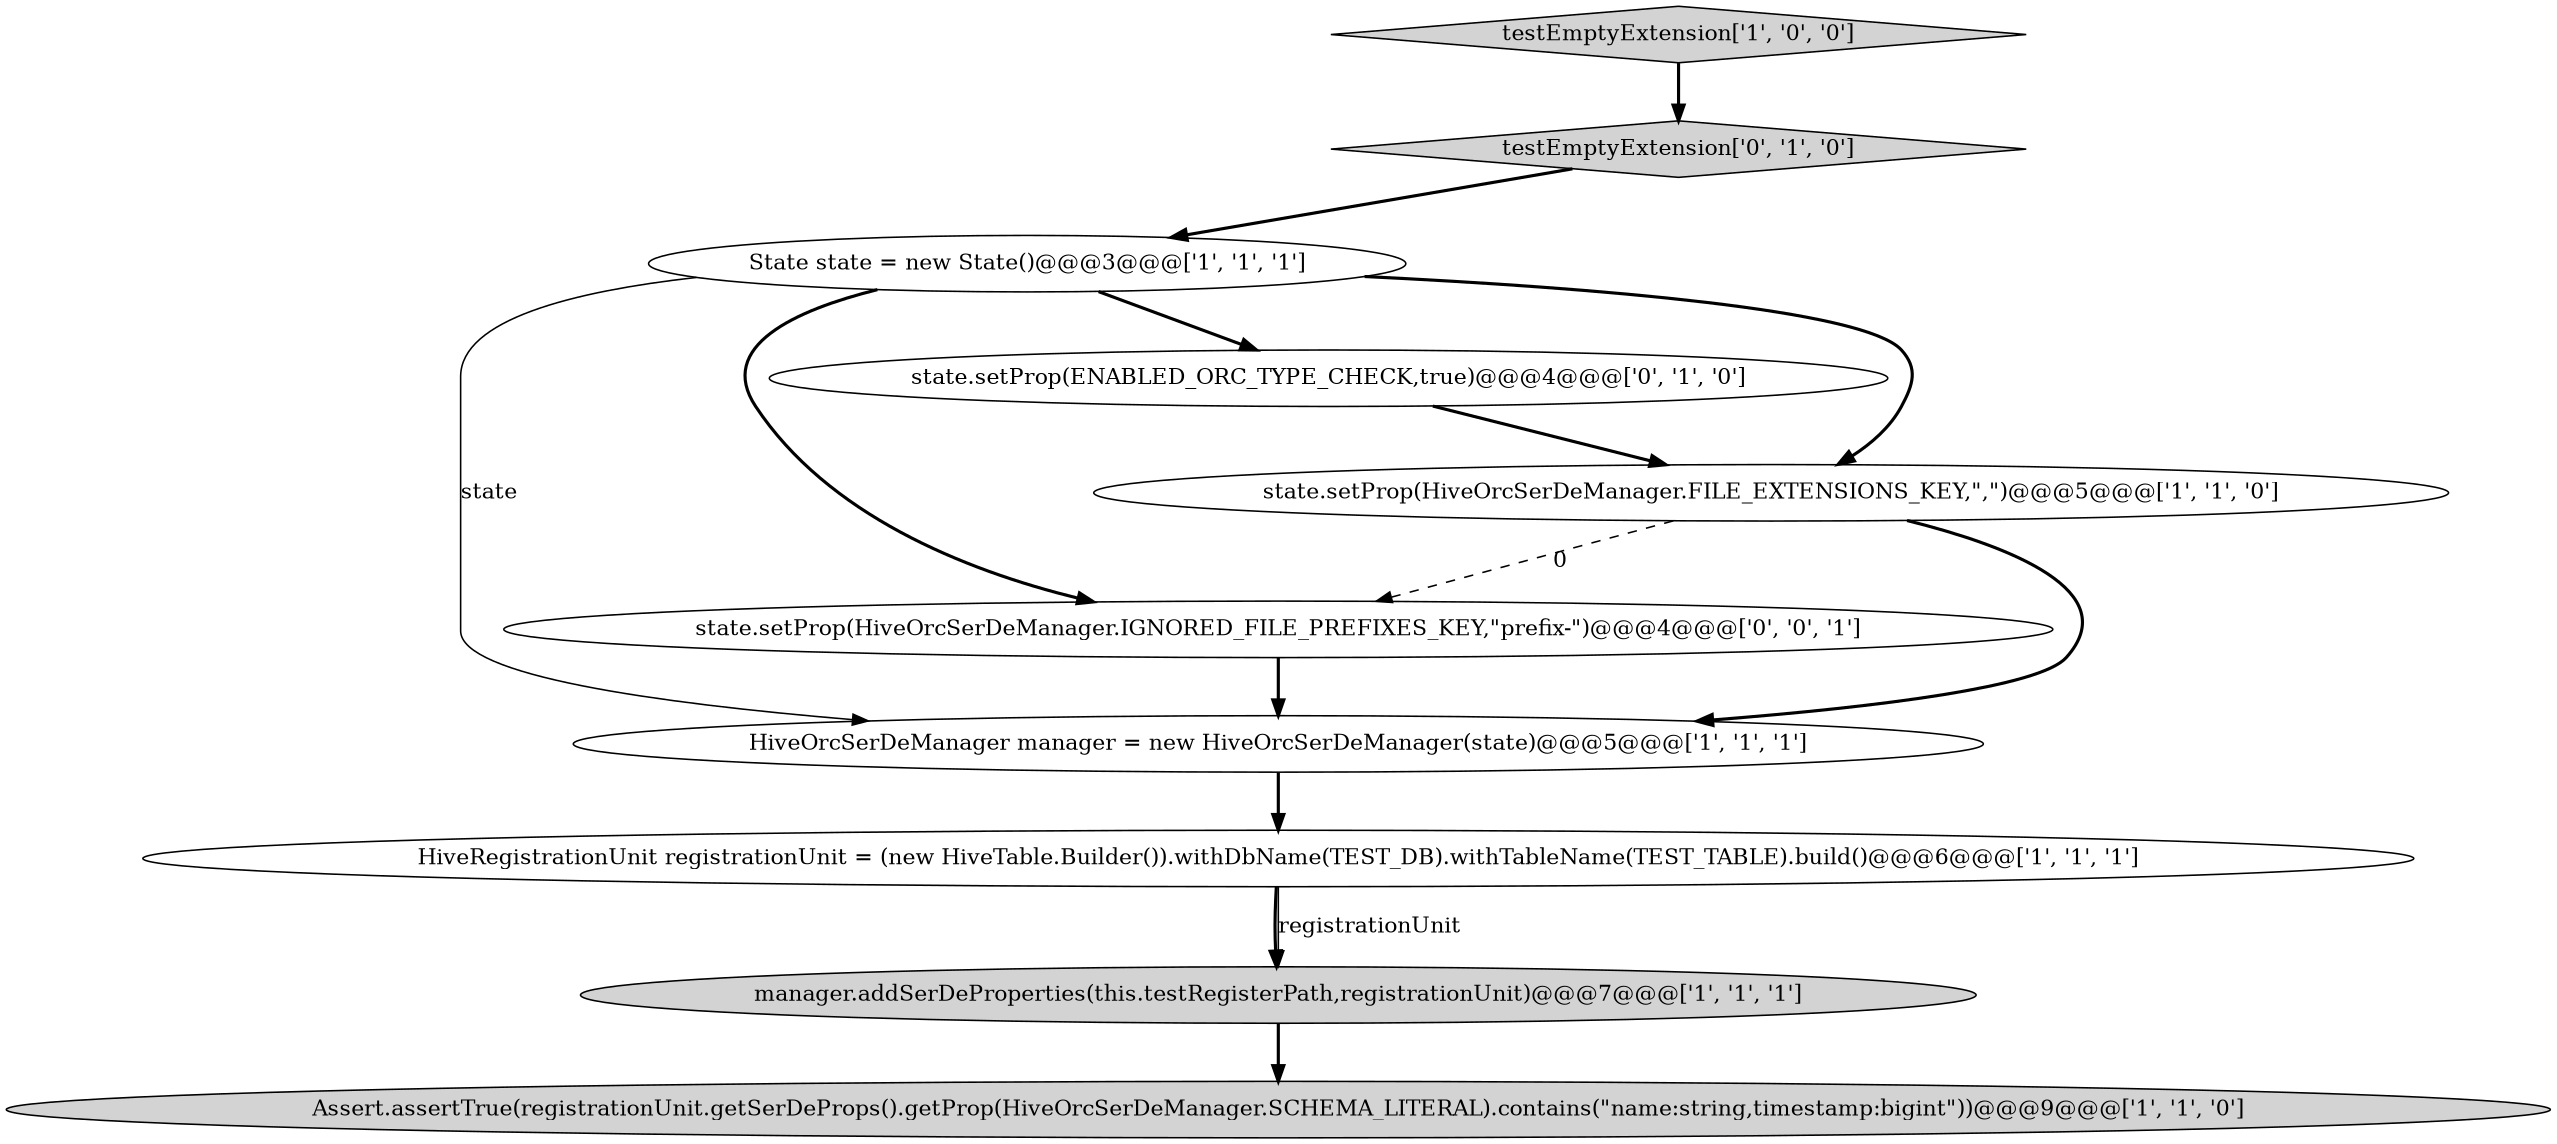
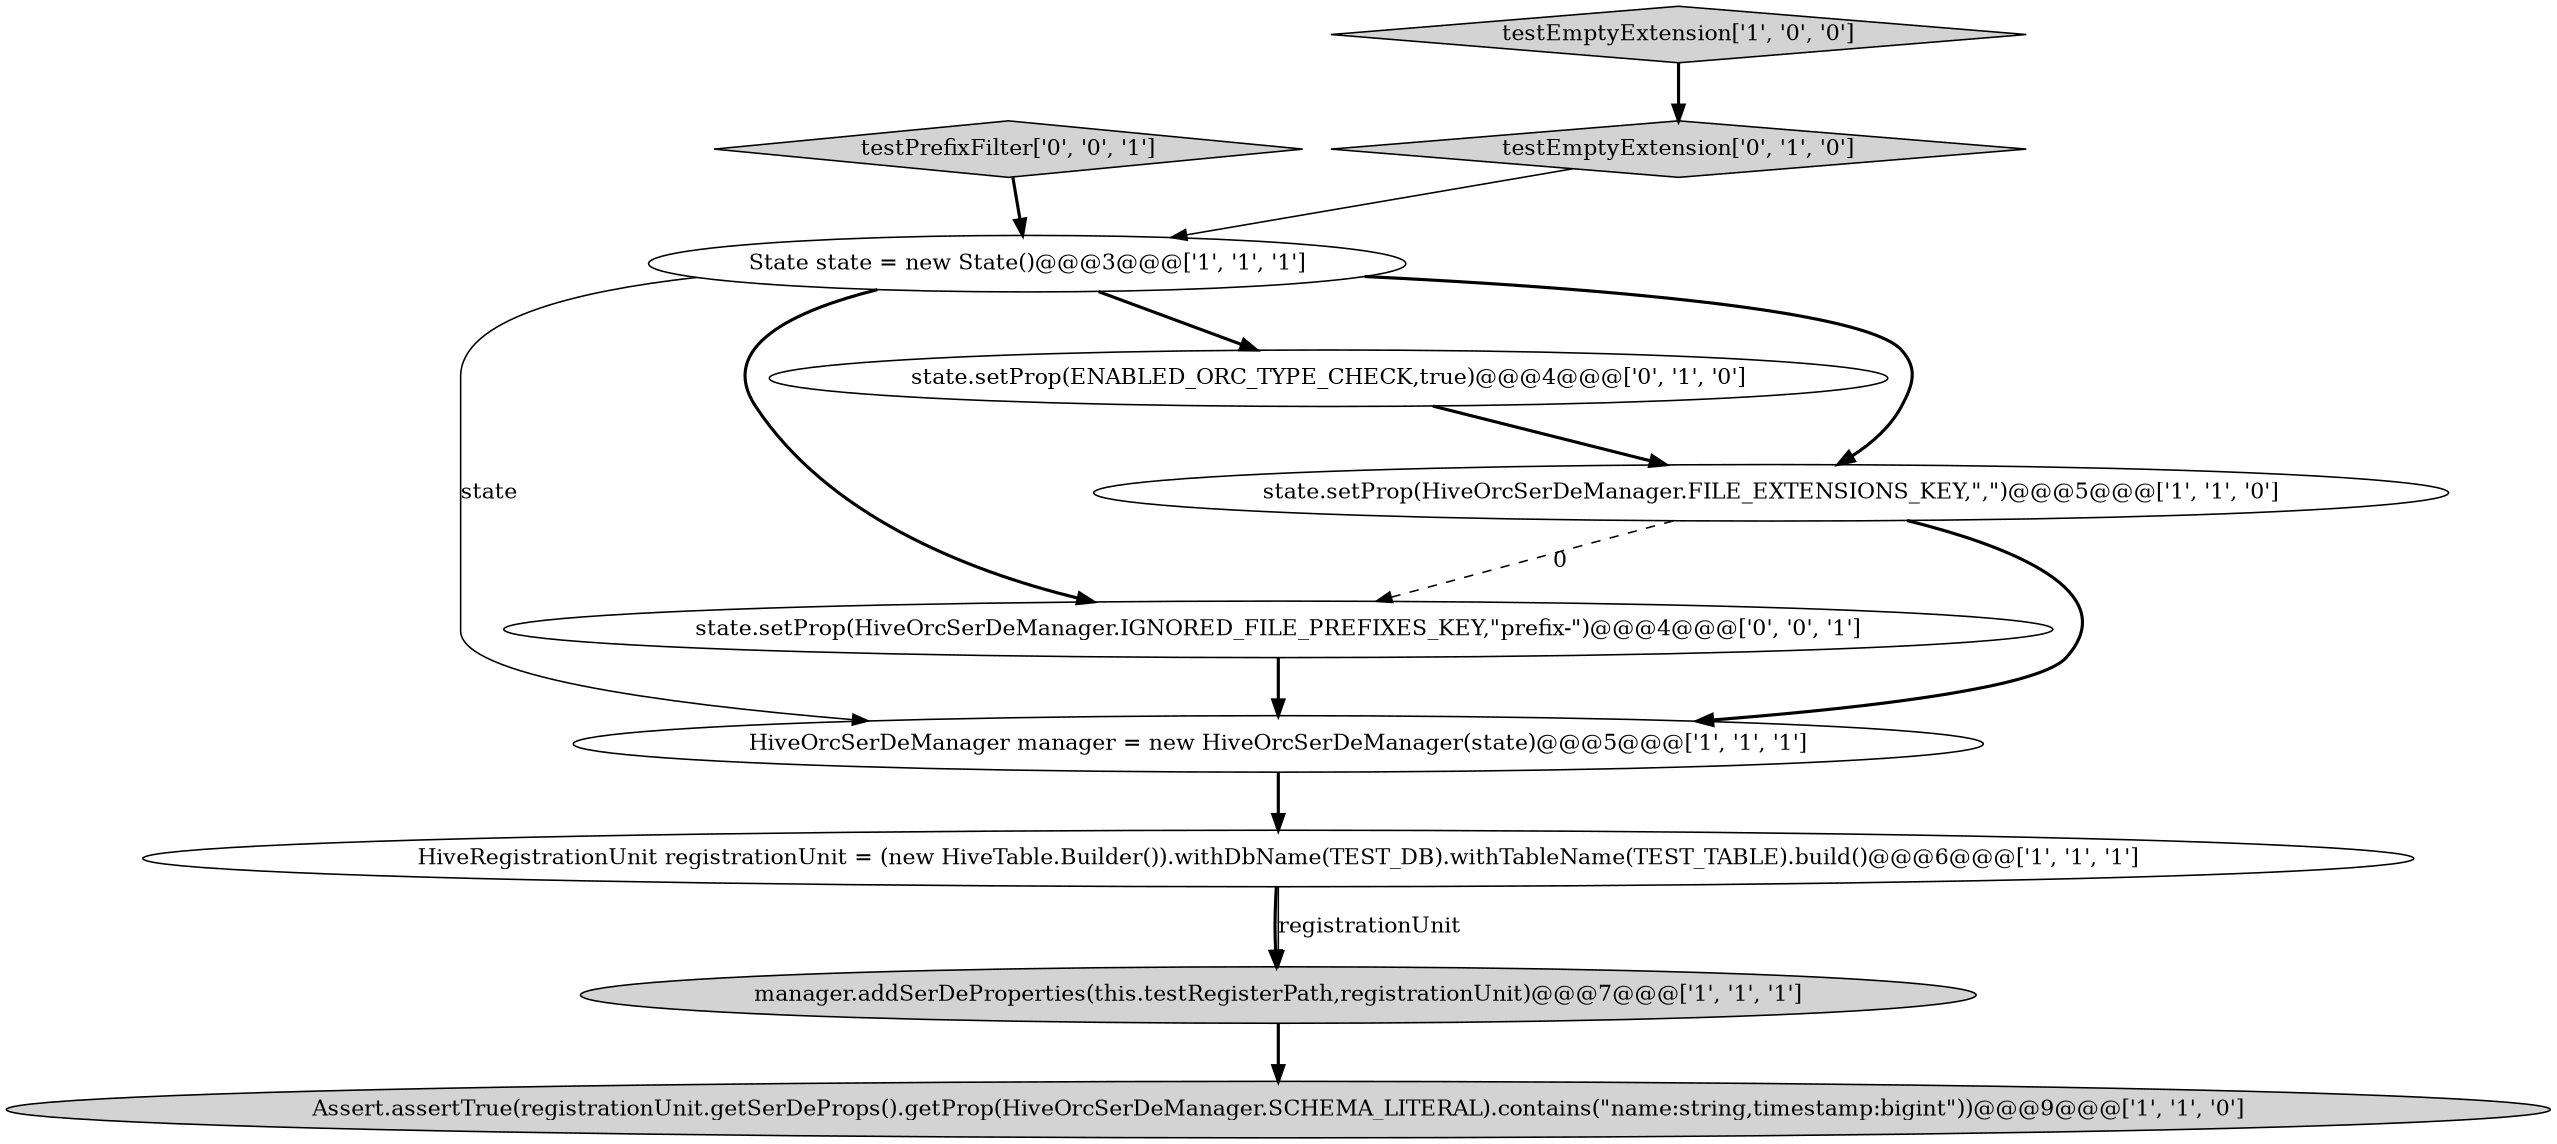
node "testPrefixFilter['0', '0', '1']": added
edge "testEmptyExtension['0', '1', '0']" -> "State state = new State()@@@3@@@['1', '1', '1']": style bold -> solid
